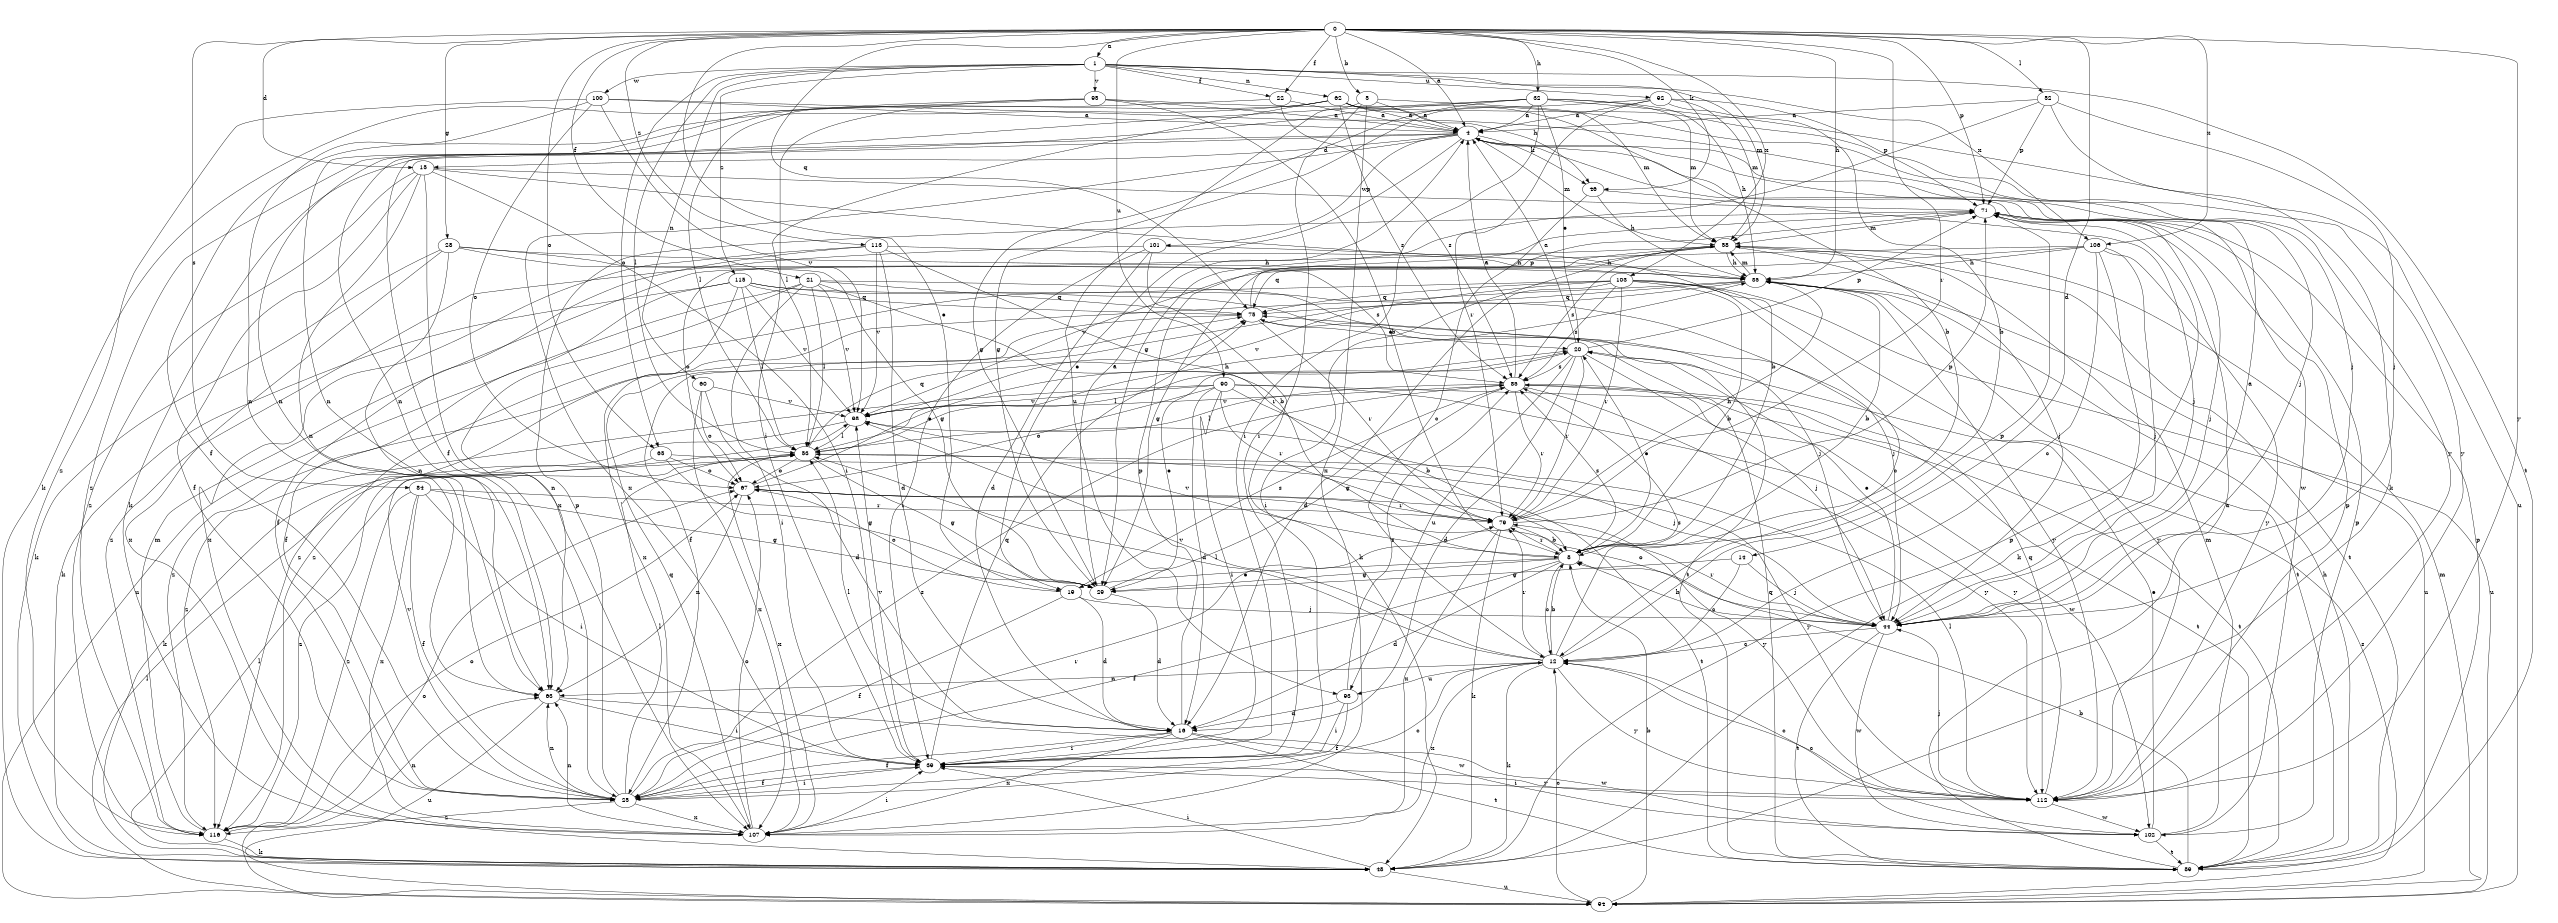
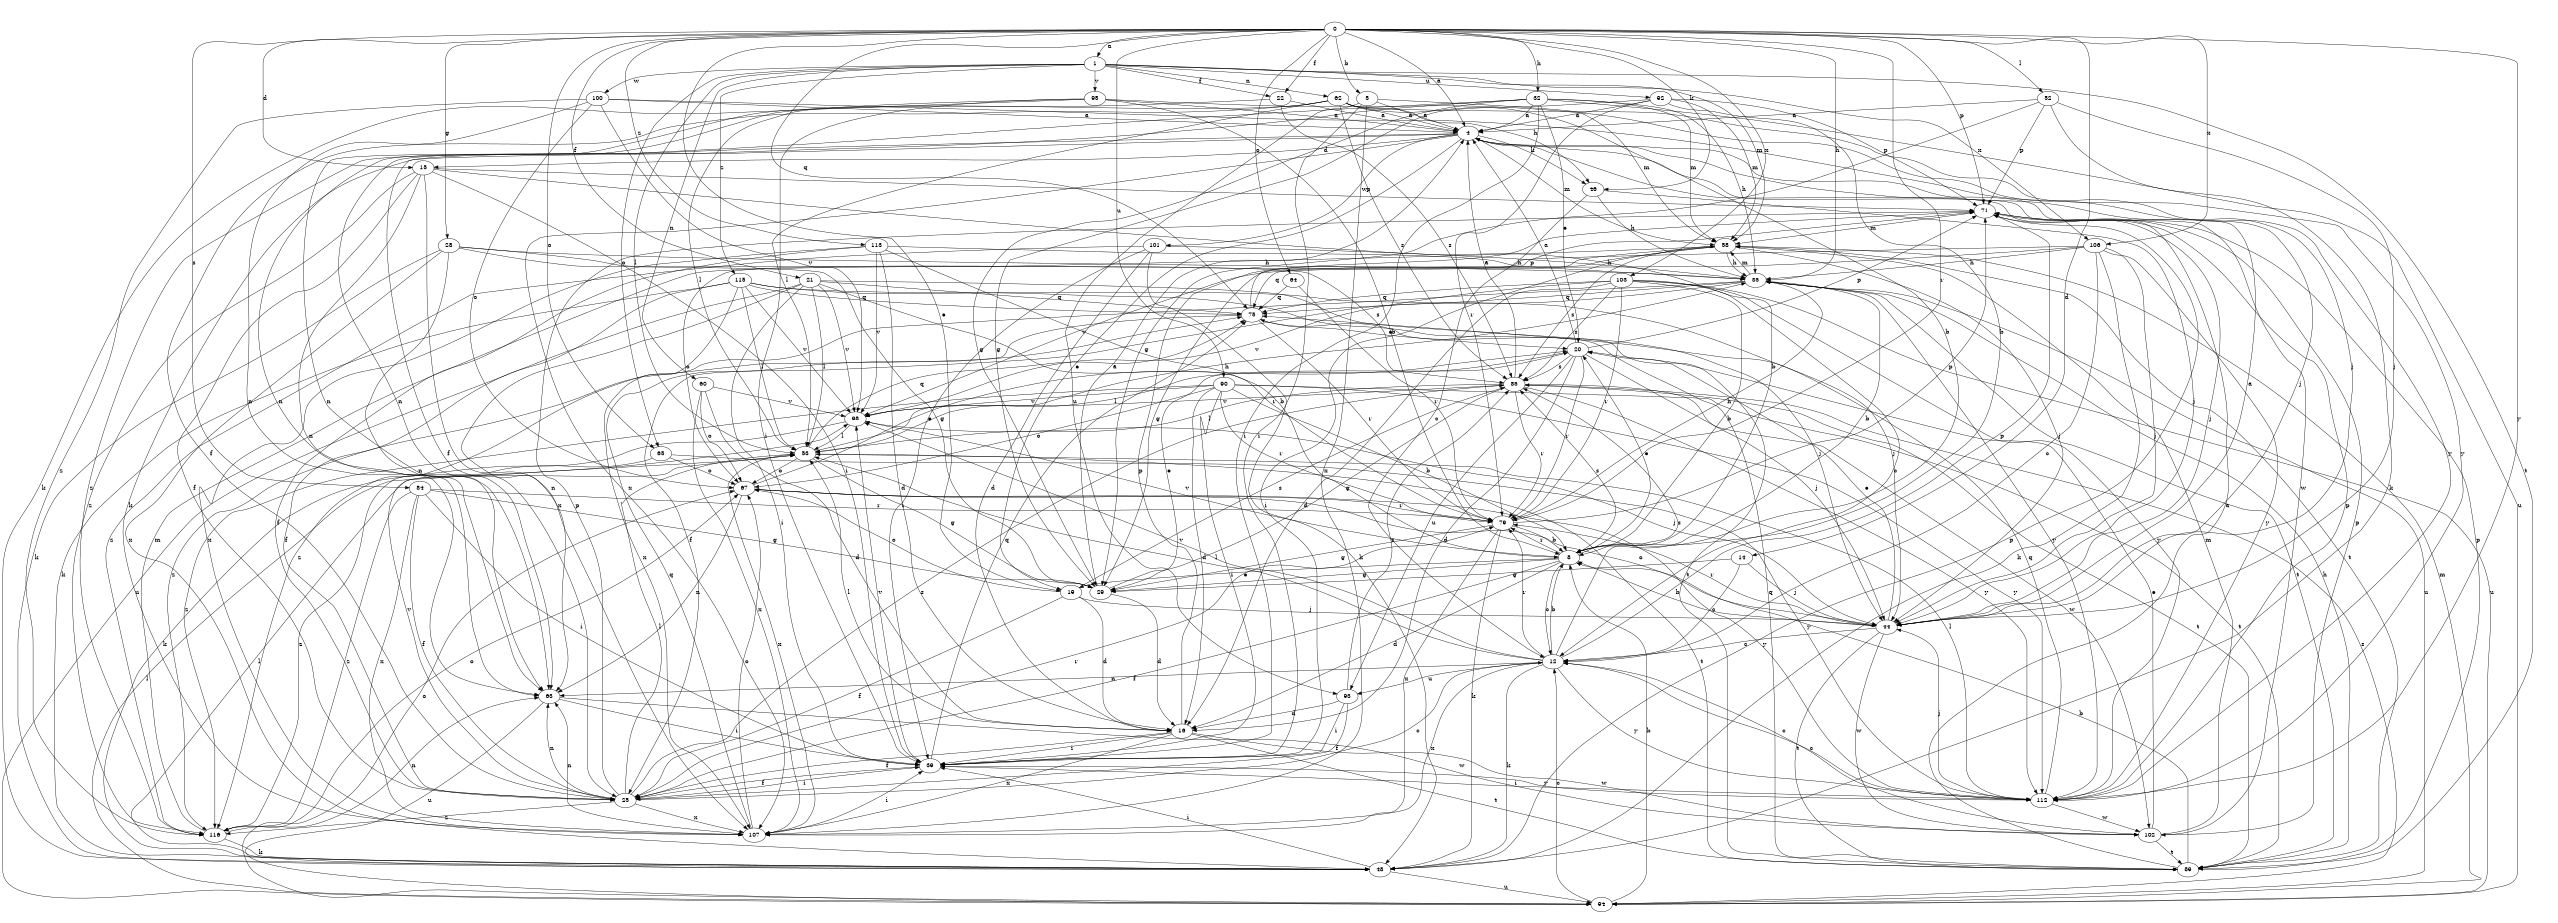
node "64": added
edge "103" -> "116": removed, label "z"
edge "65" -> "29": now "79" -> "29"
